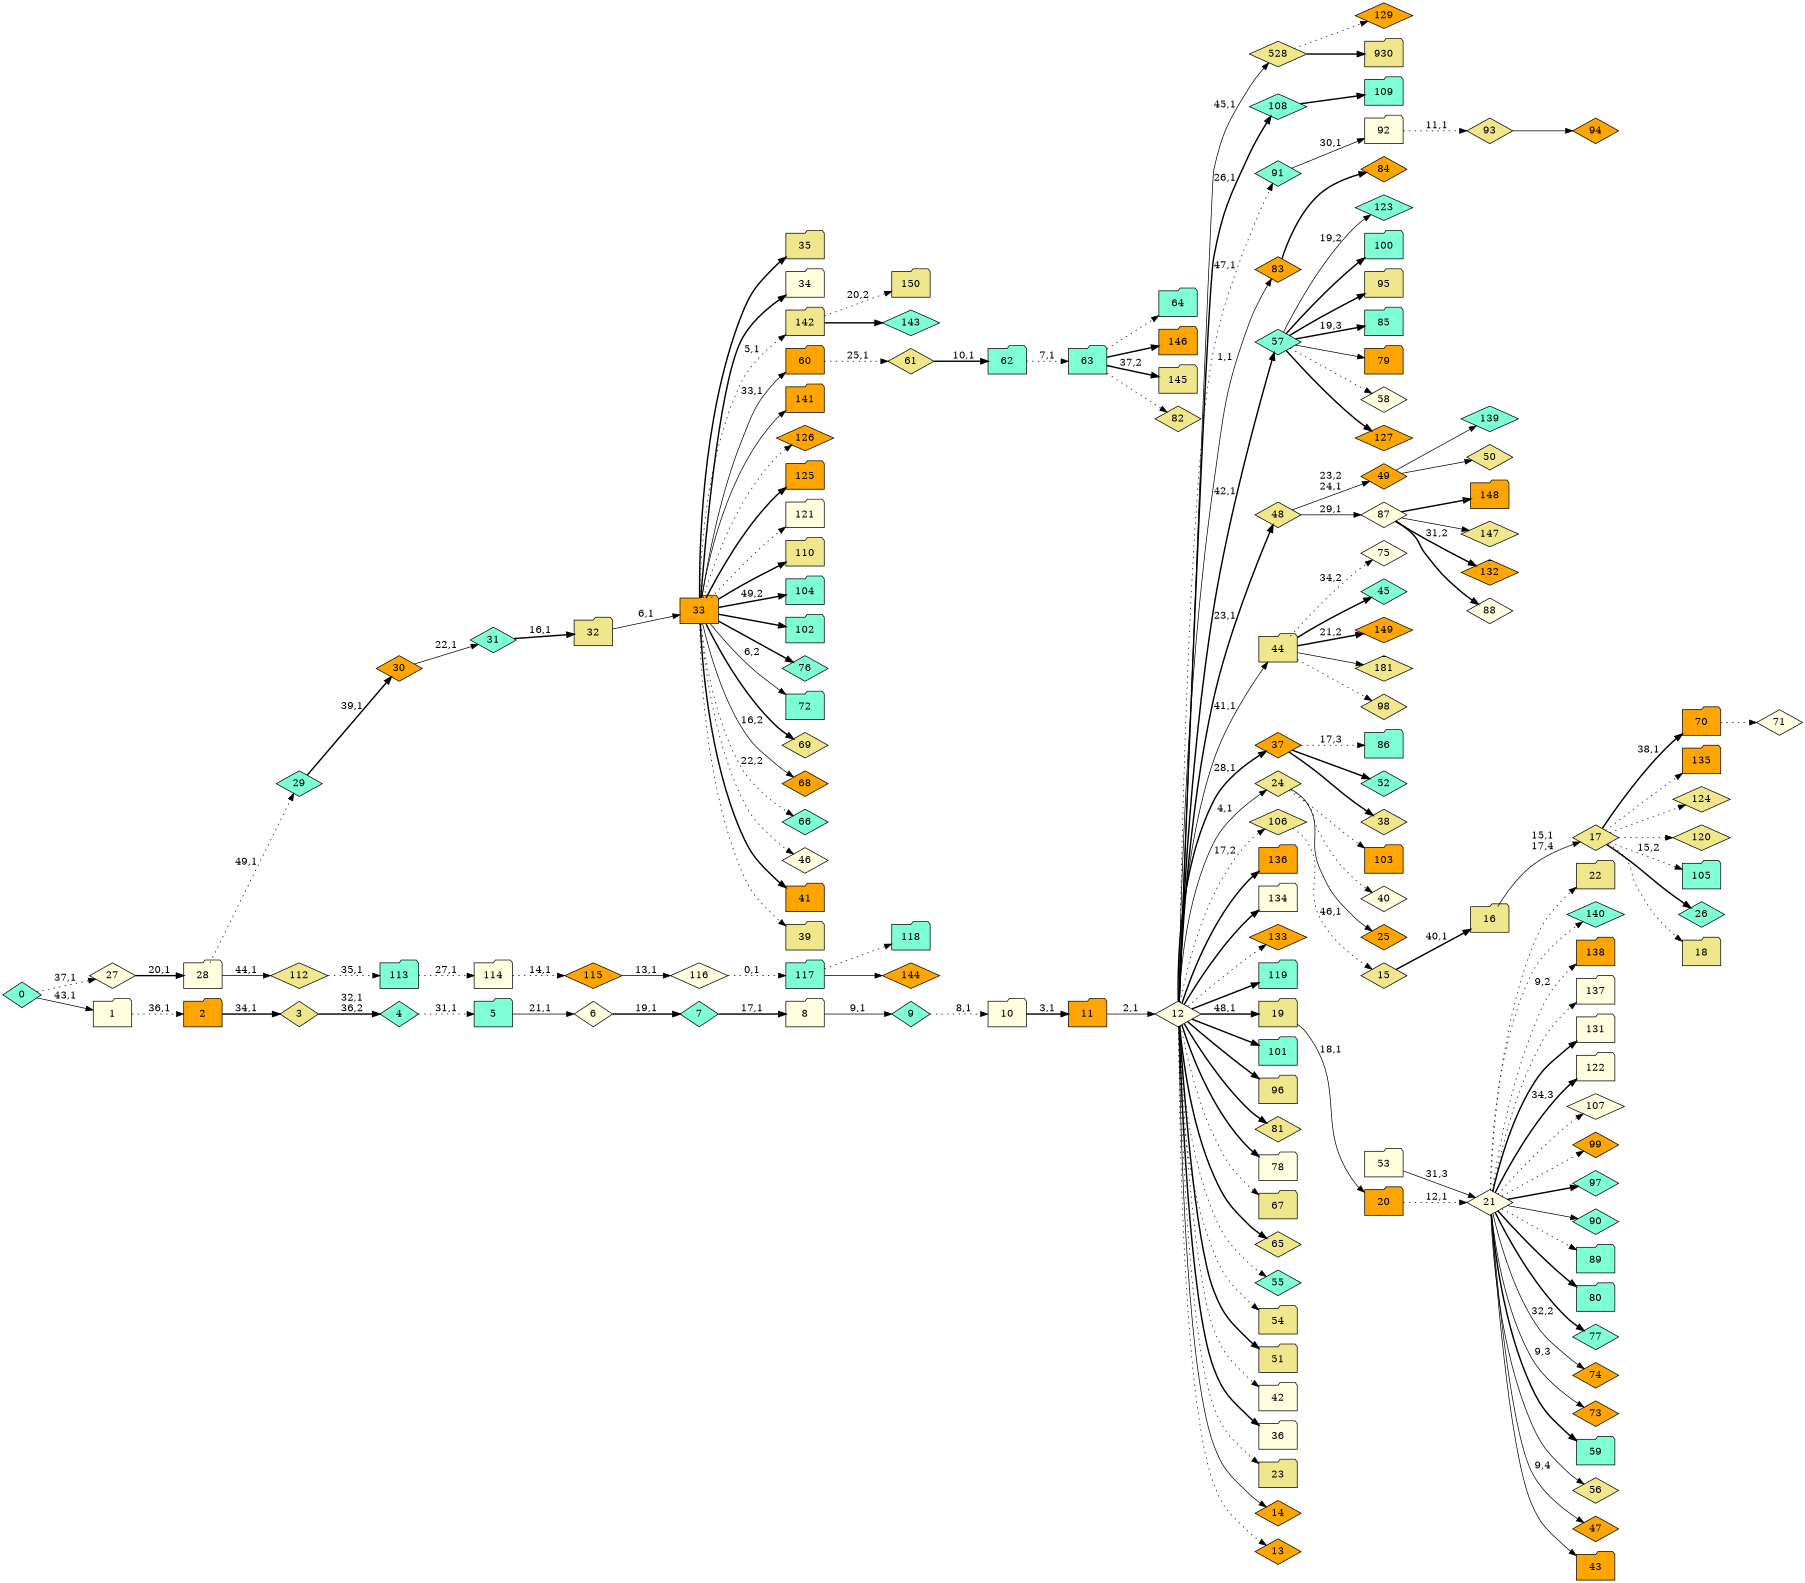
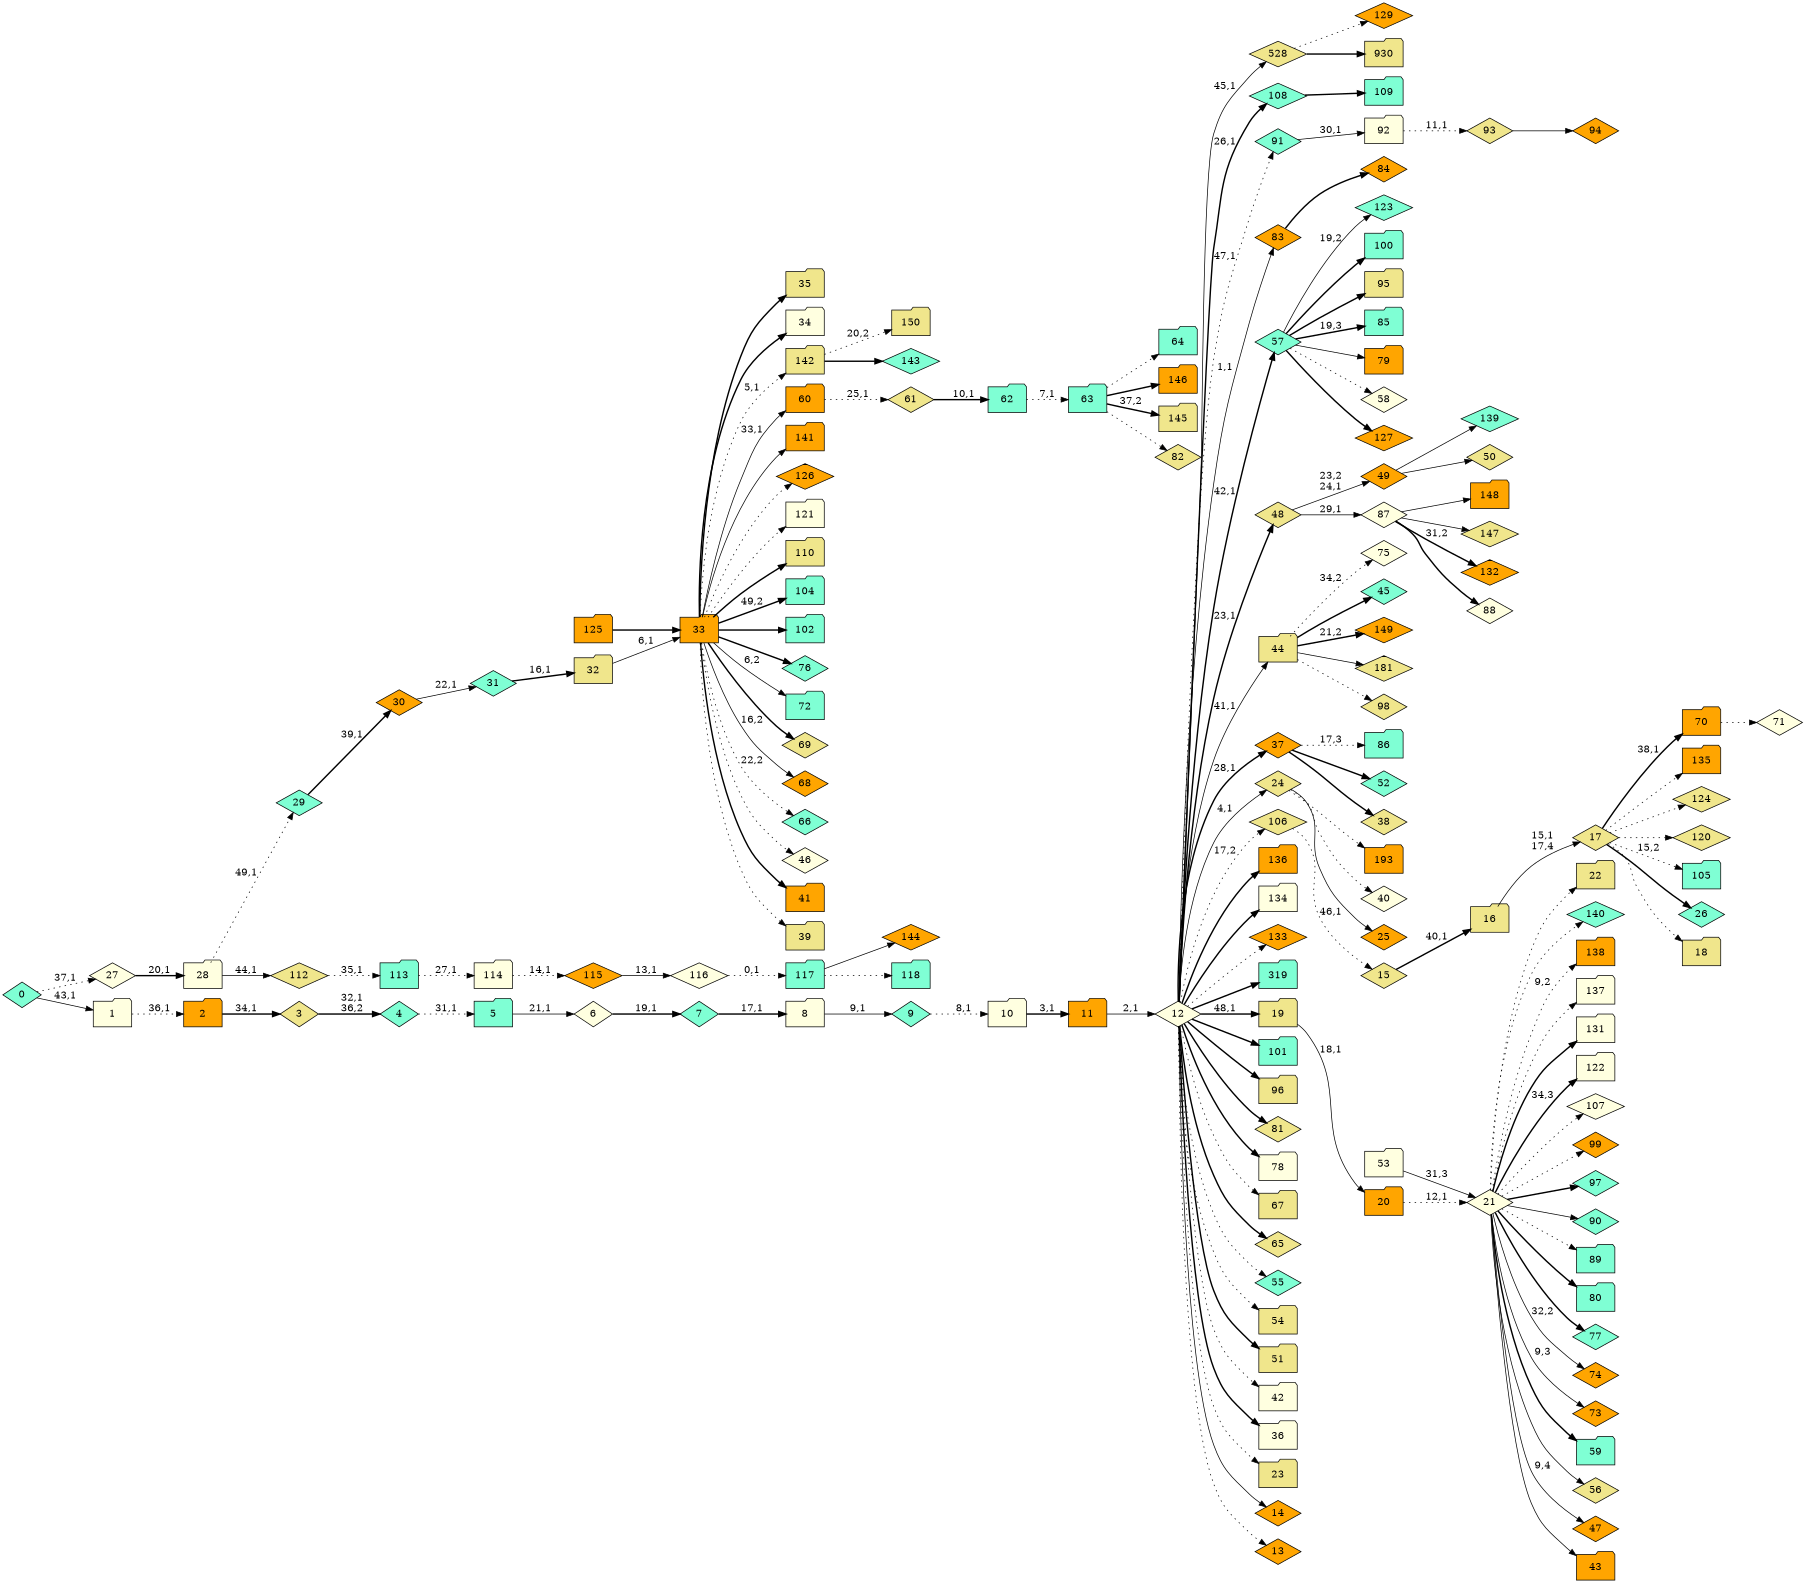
edge "87" -> "148": style bold -> solid
edge "33" -> "125": reversed
node "103": label "103" -> "193"
node "119": label "119" -> "319"
